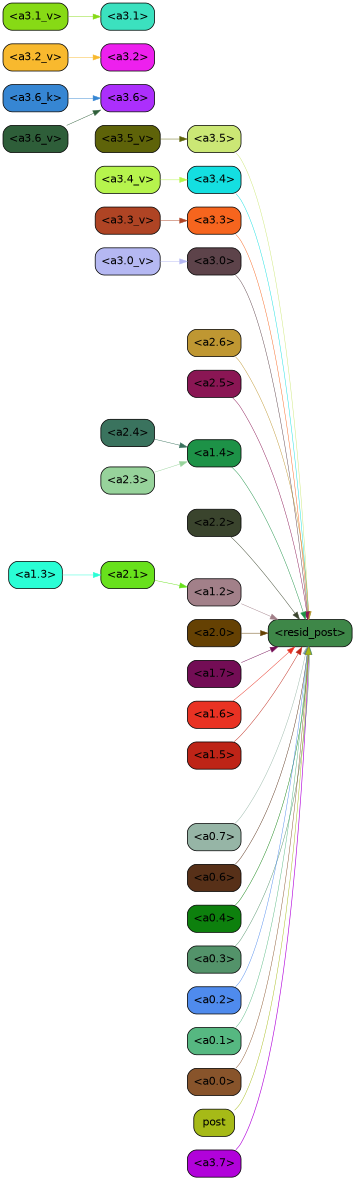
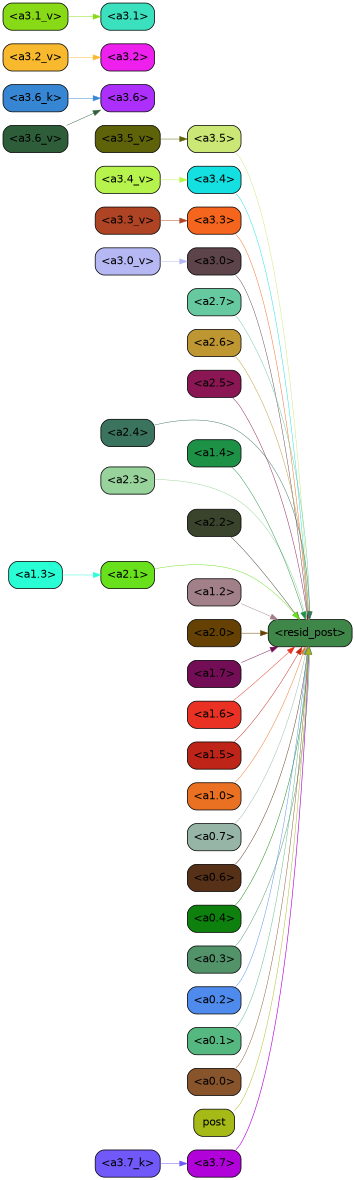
node "<a2.7>": added
edge "<a2.4>" -> "<a1.4>": now "<a2.4>" -> "<resid_post>"
edge "<a2.3>" -> "<a1.4>": now "<a2.3>" -> "<resid_post>"
edge "<a2.1>" -> "<a1.2>": now "<a2.1>" -> "<resid_post>"
node "<a1.0>": added
node "<a3.7_k>": added
